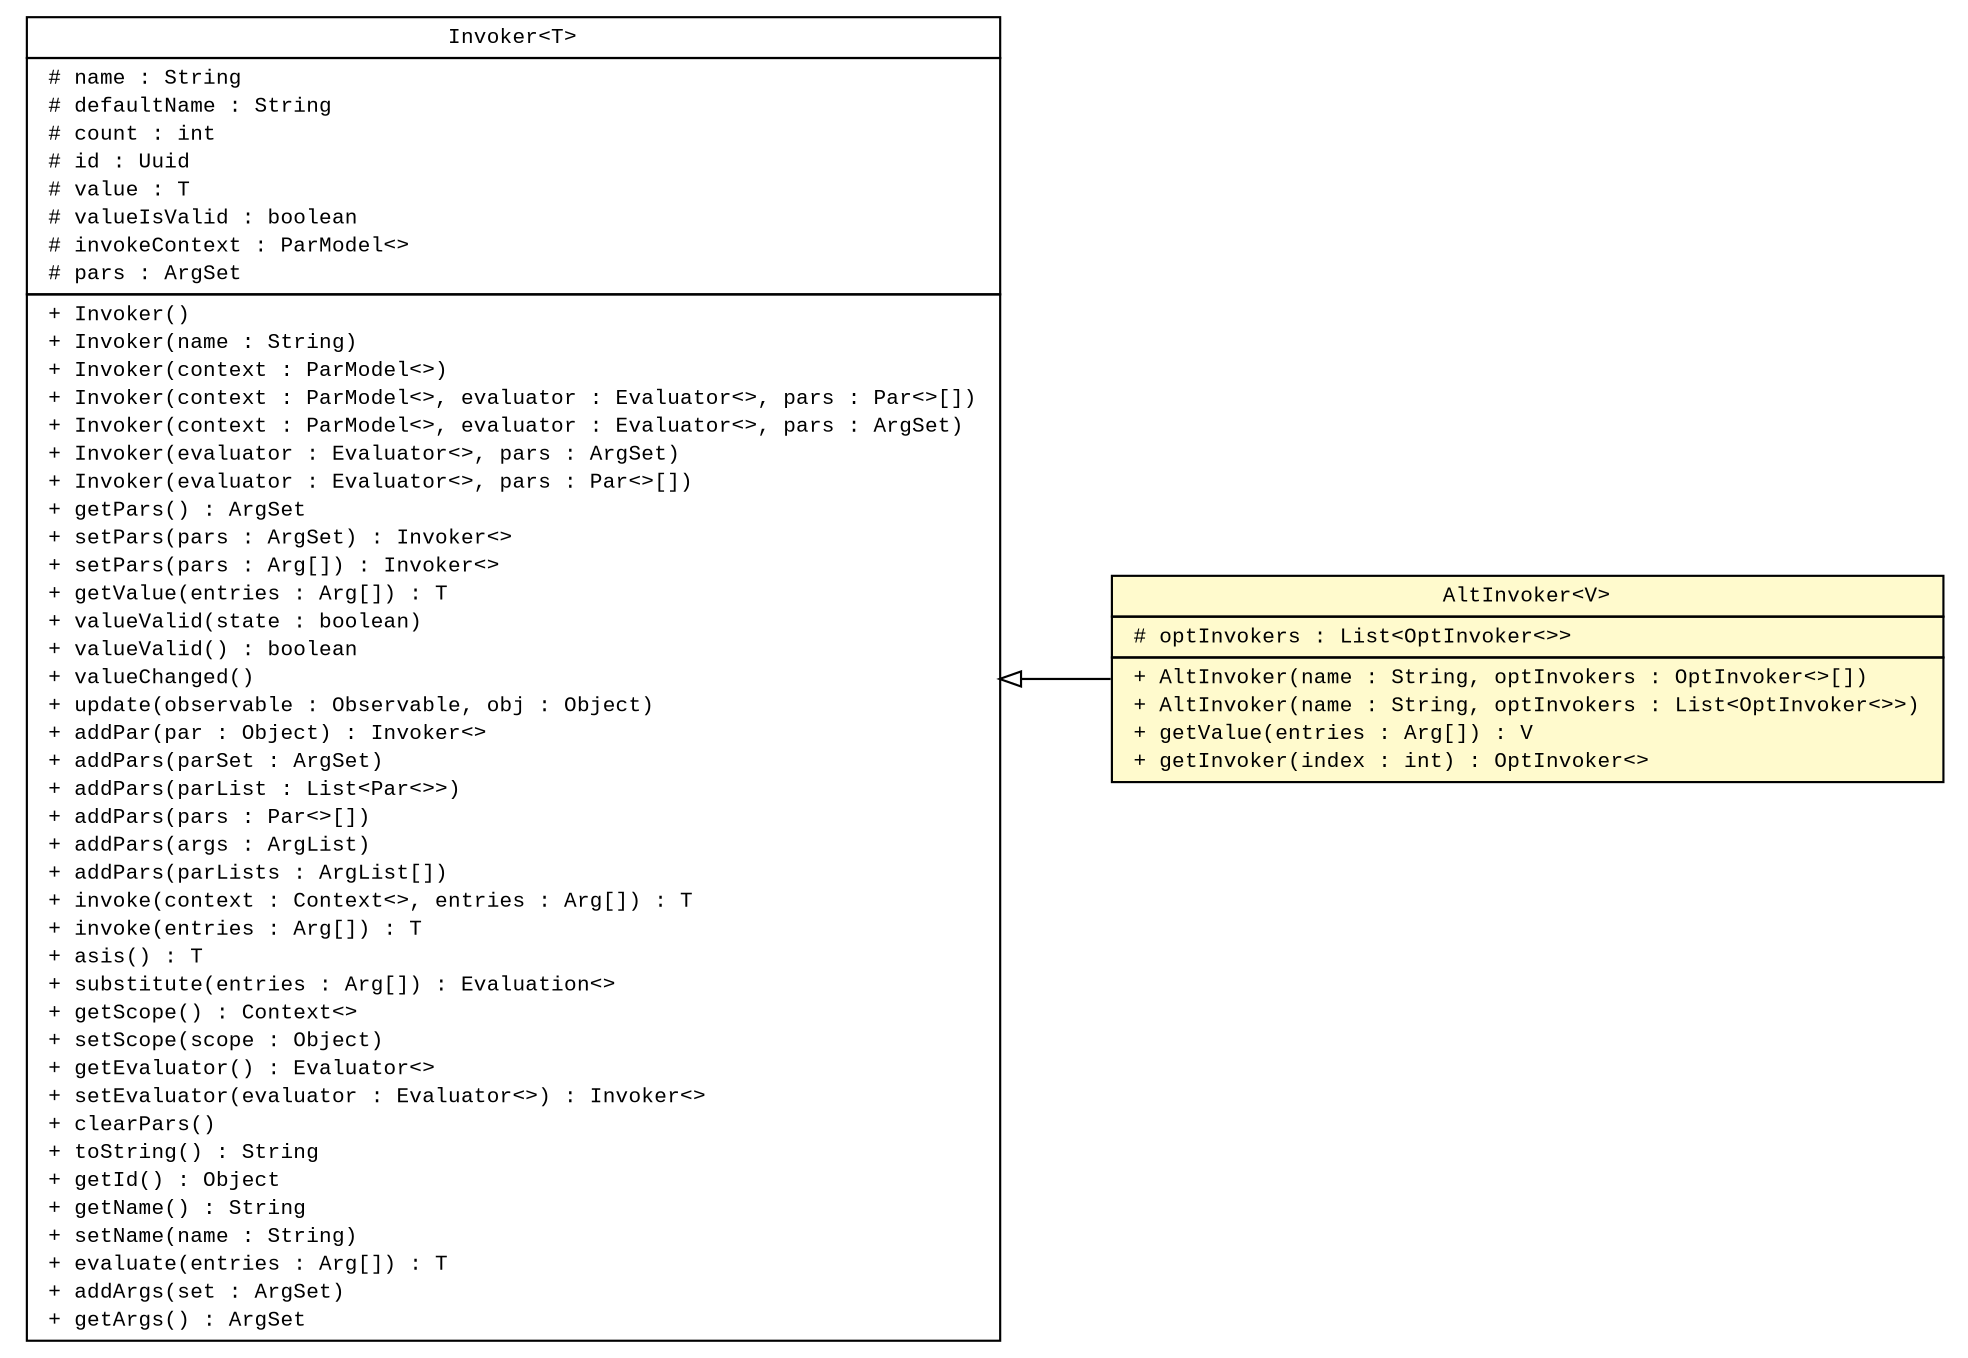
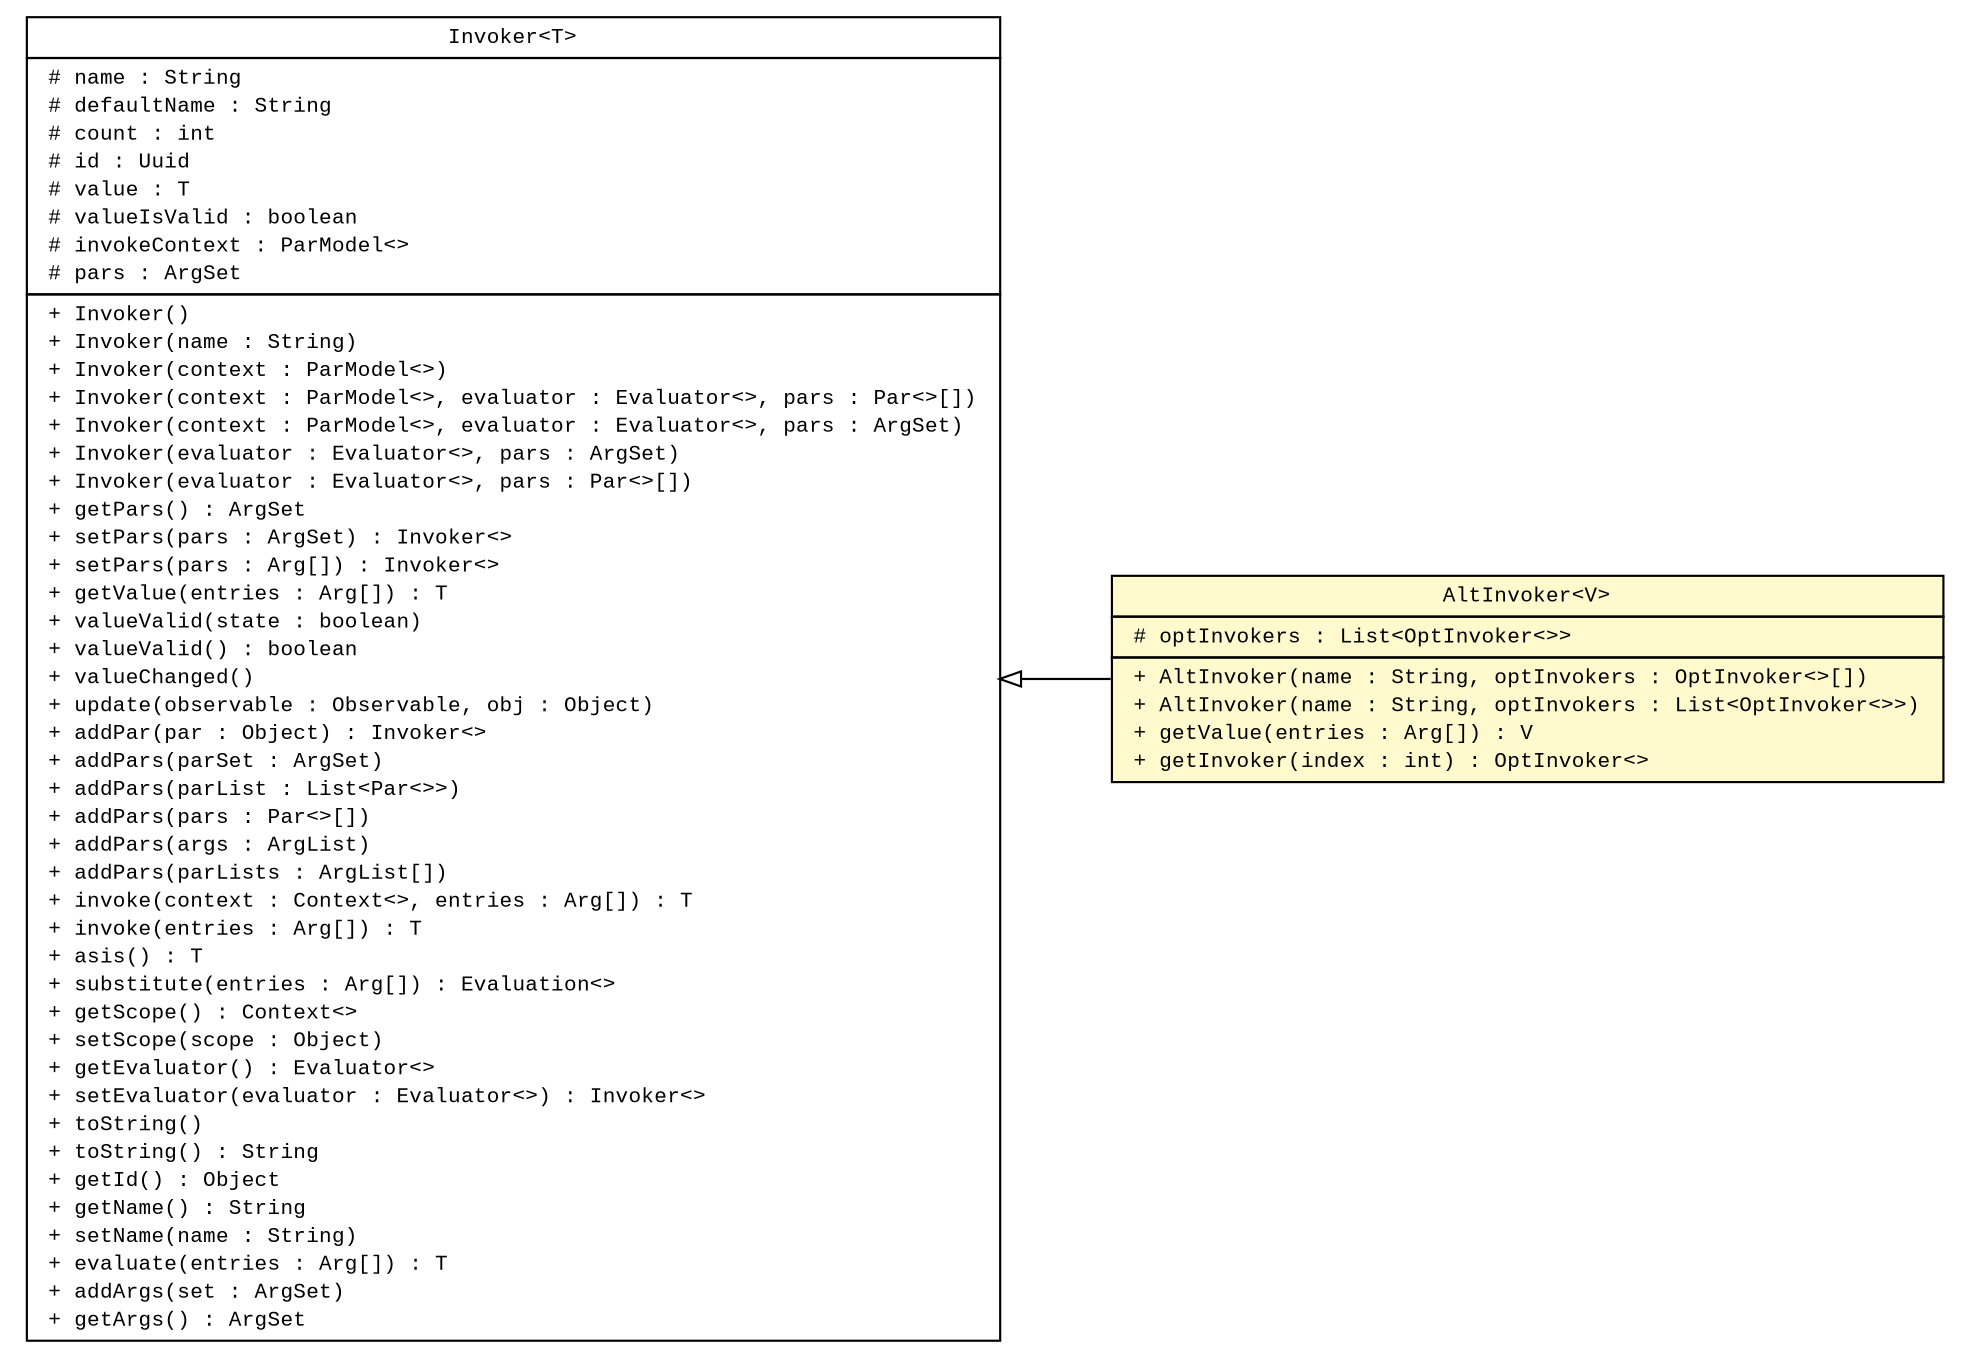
node "Invoker<T>": text "+ clearPars()" -> "+ toString()"
